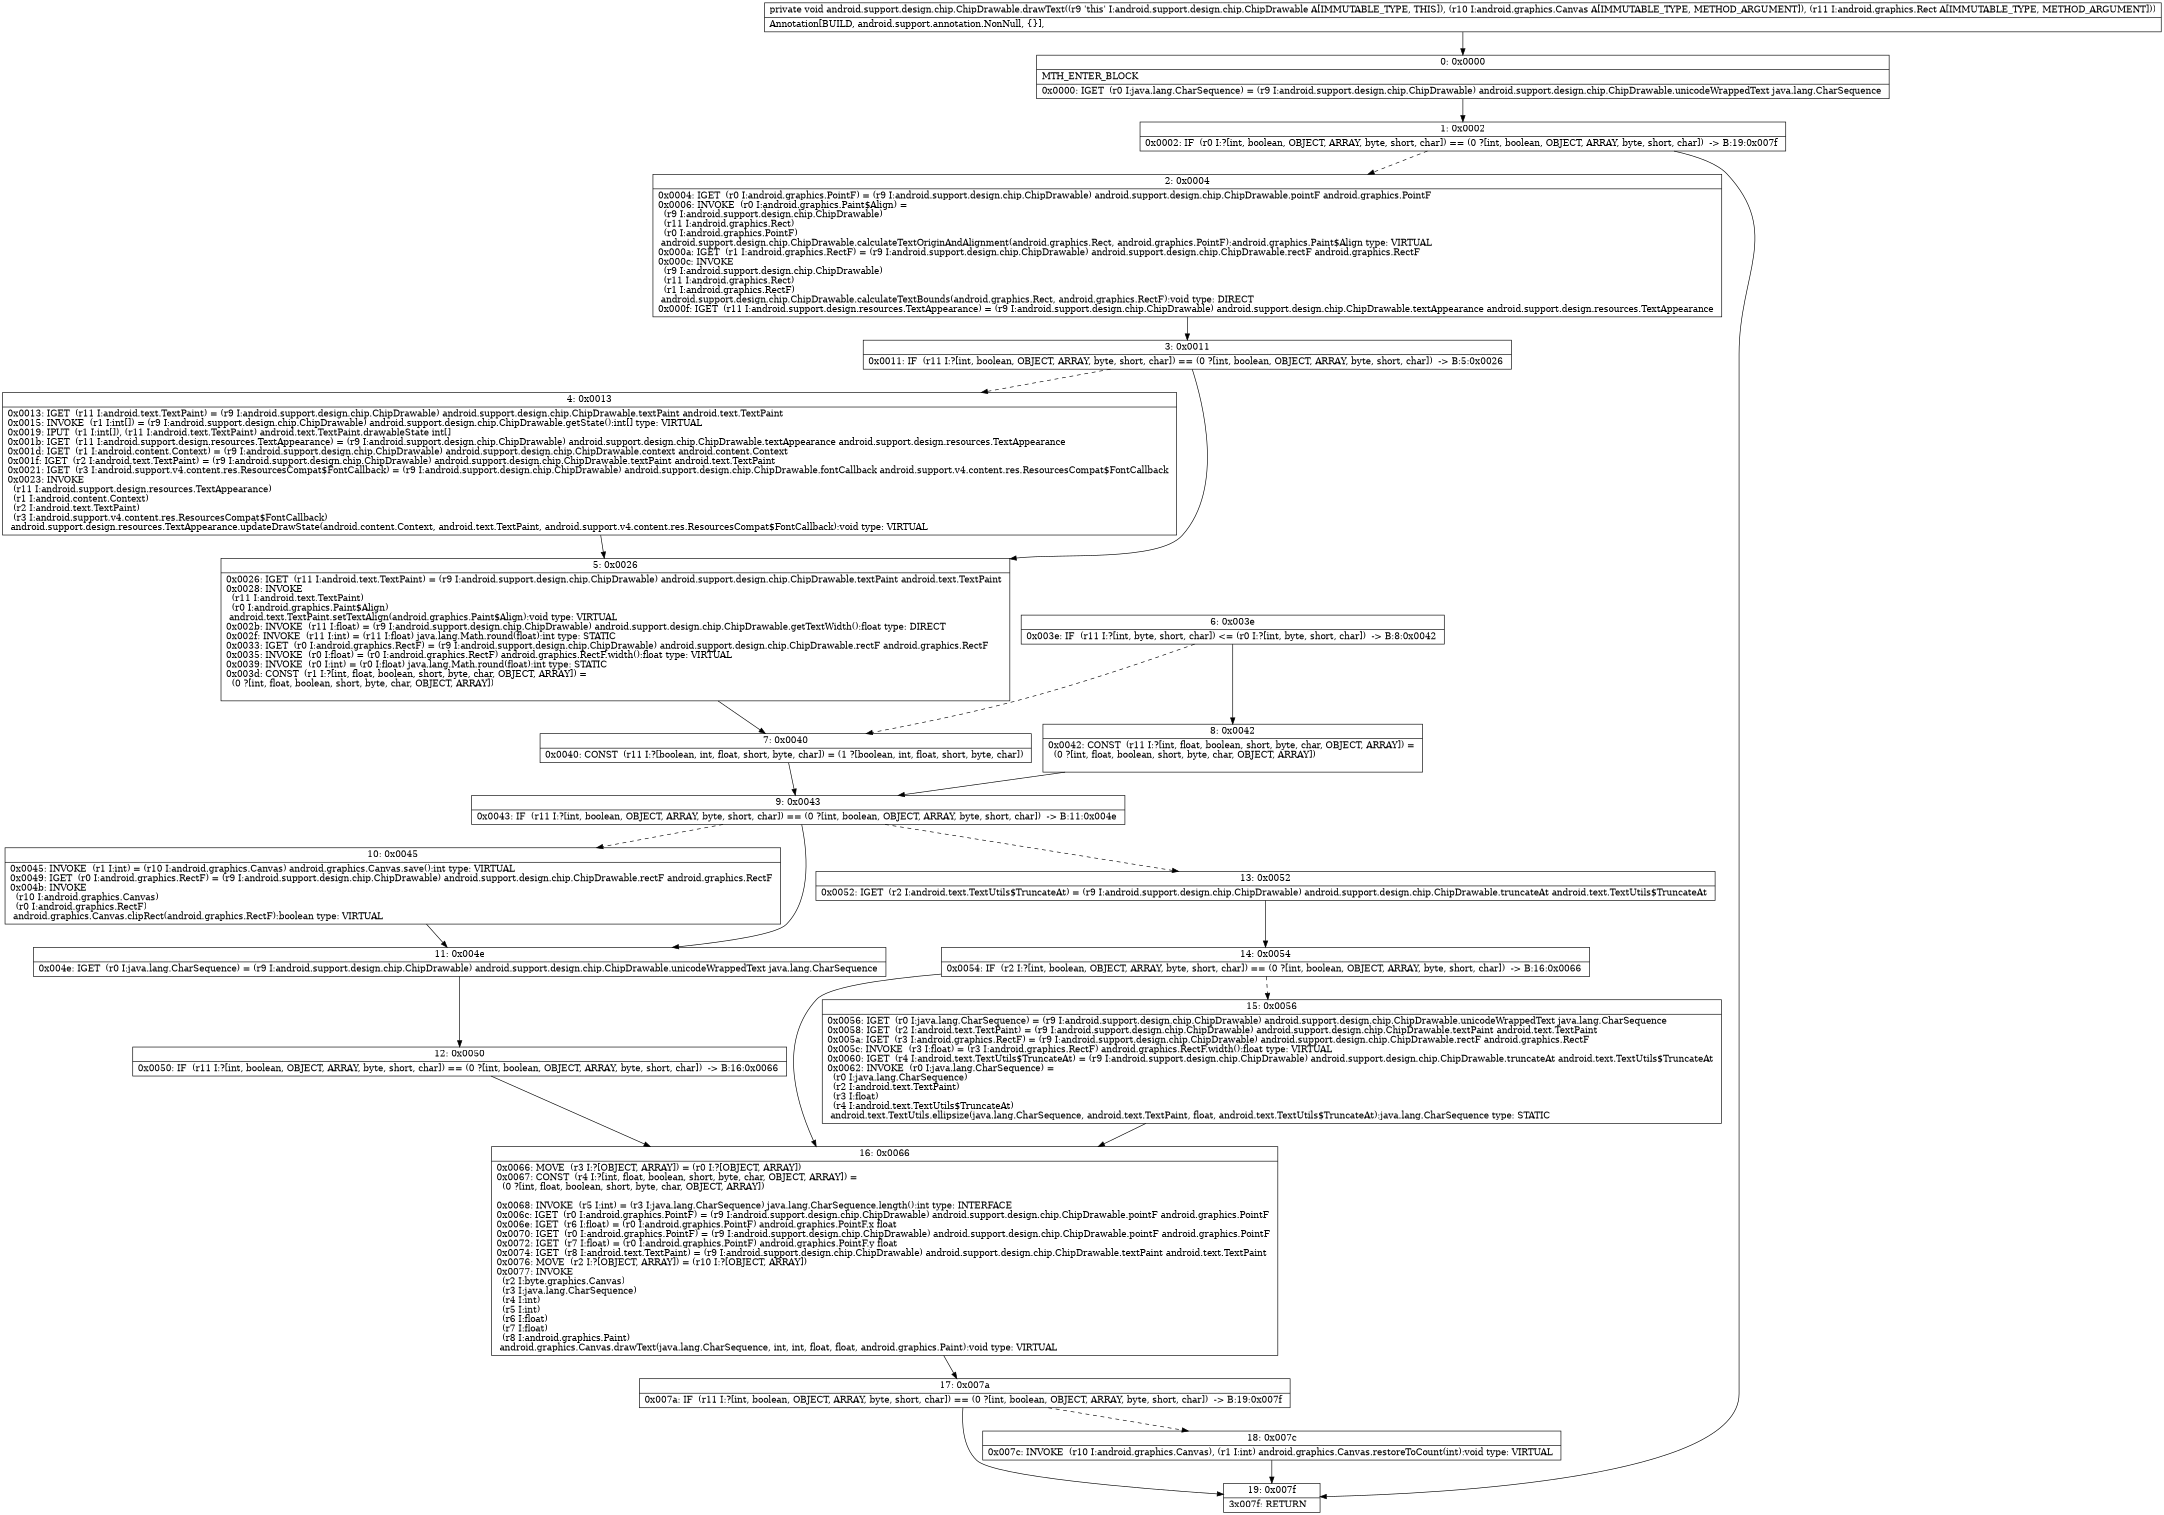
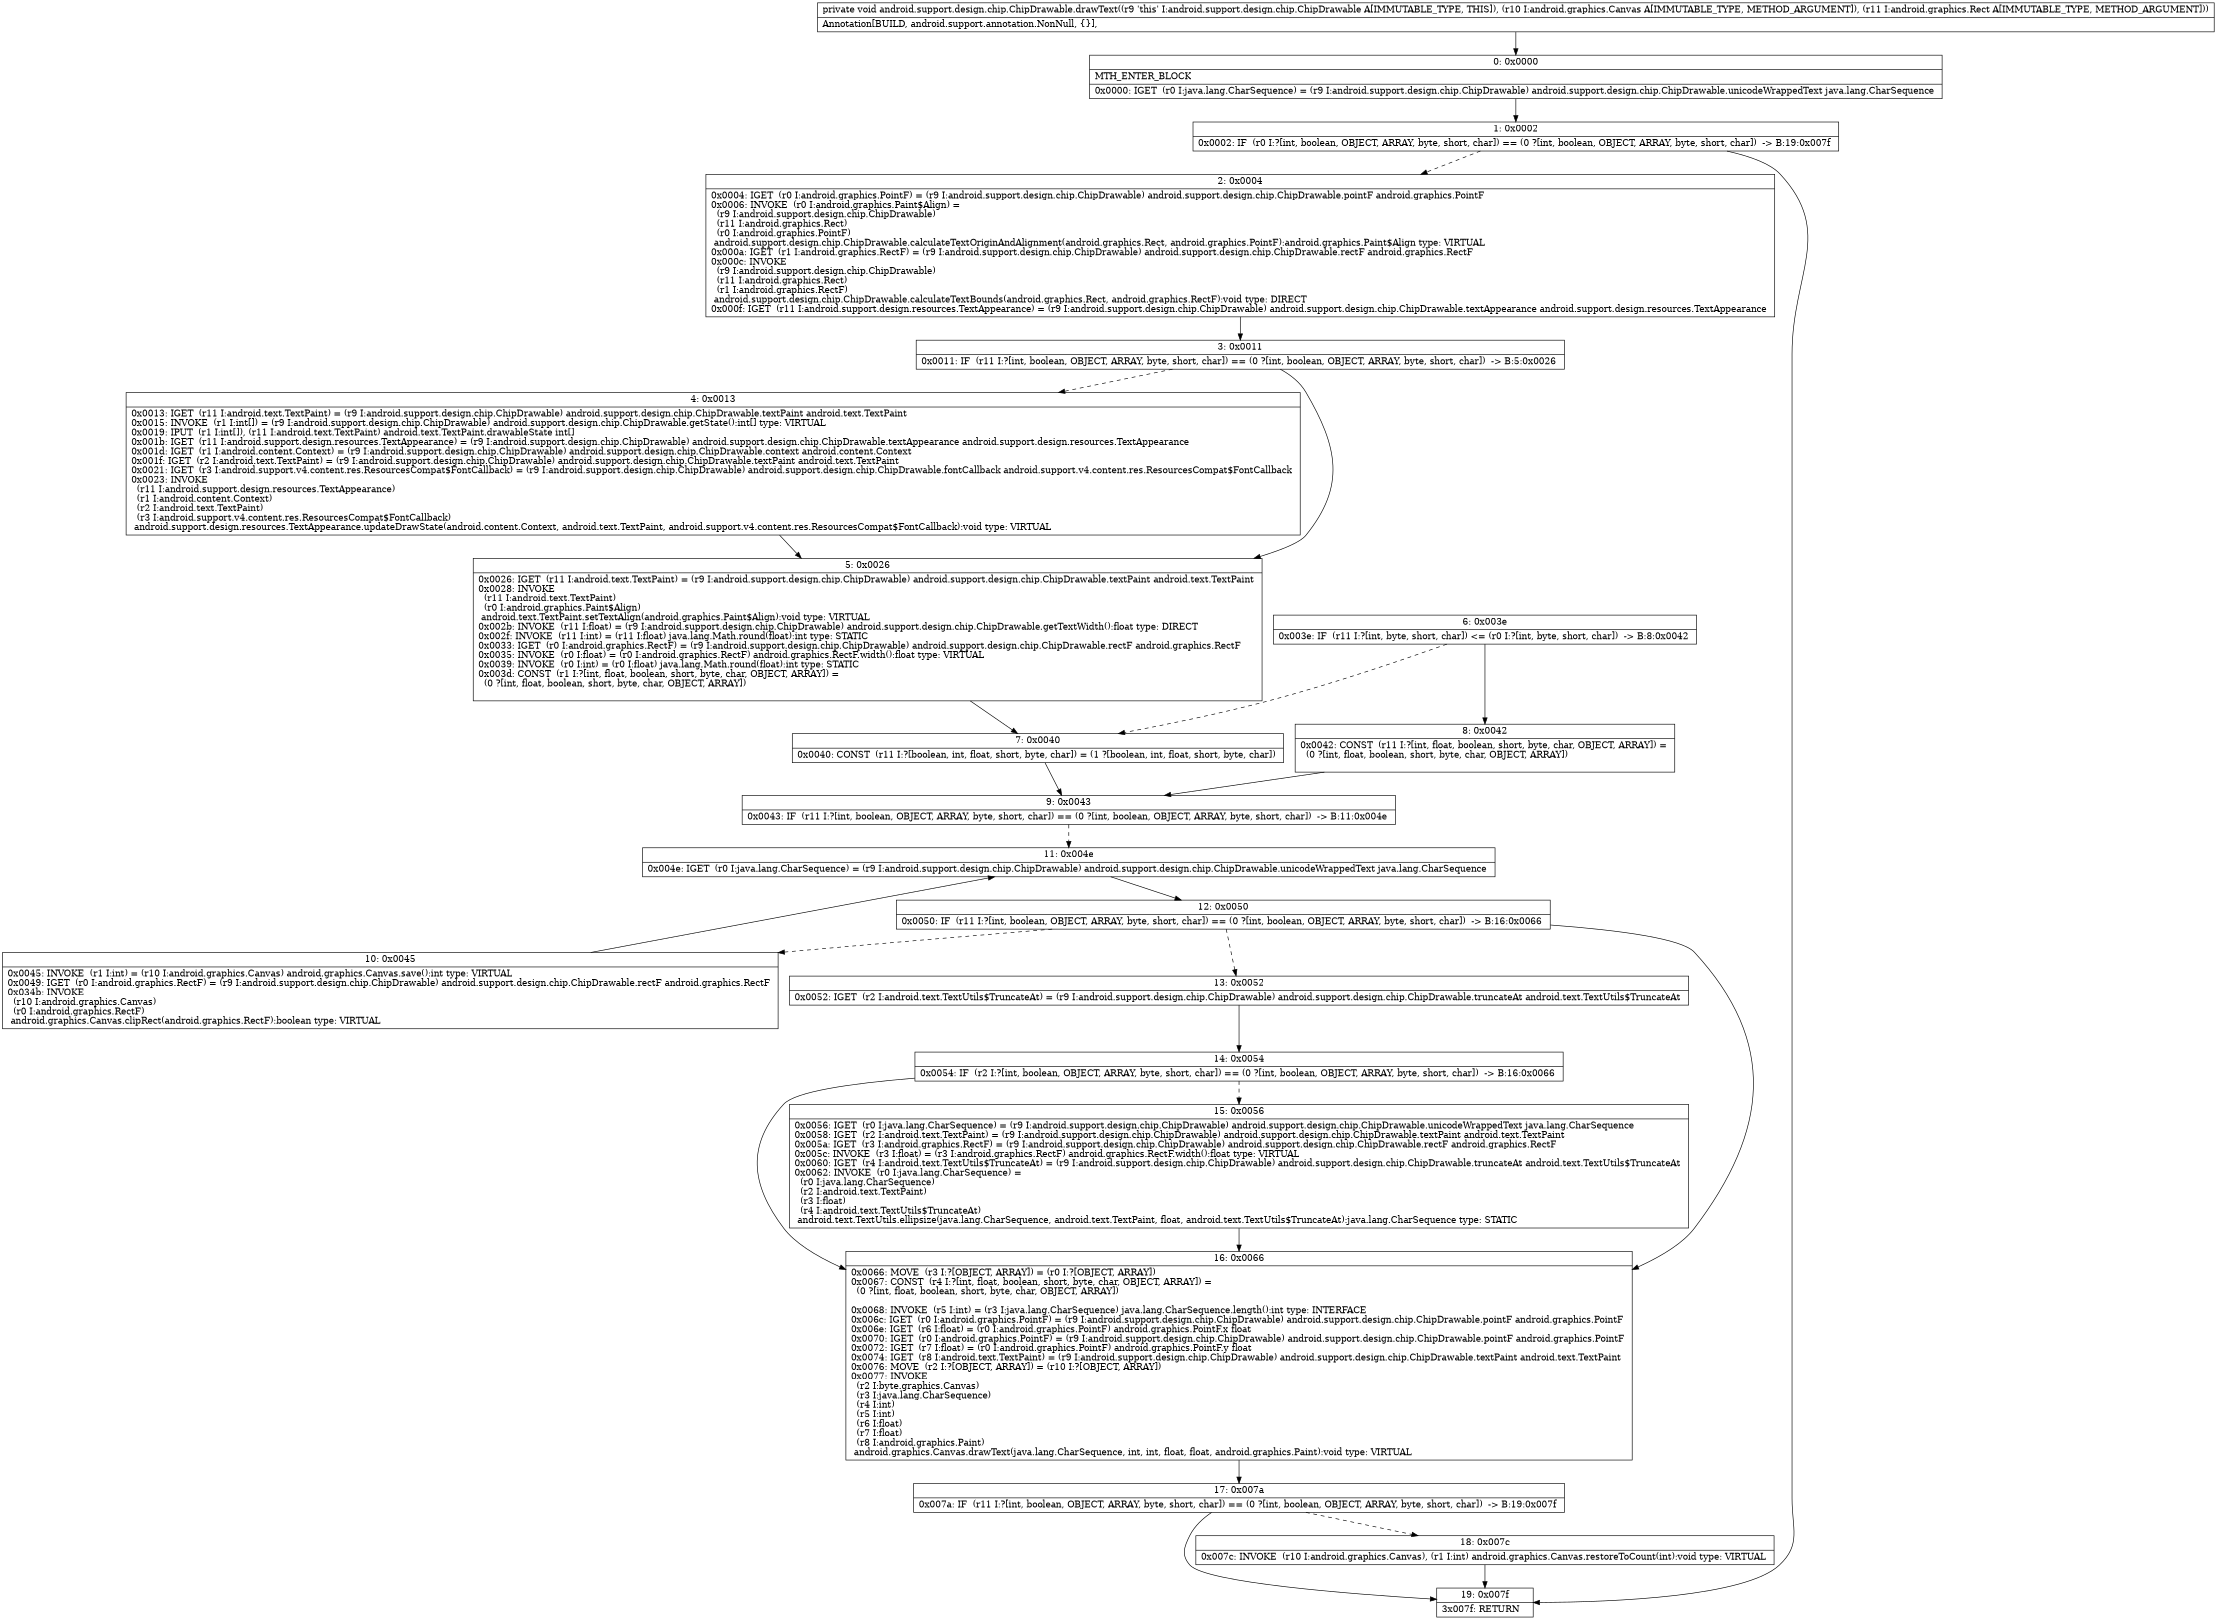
edge "9: 0x0043" -> "10: 0x0045": now "12: 0x0050" -> "10: 0x0045"
edge "9: 0x0043" -> "13: 0x0052": now "12: 0x0050" -> "13: 0x0052"
node "10: 0x0045": text "0x004b: INVOKE" -> "0x034b: INVOKE"
edge "9: 0x0043" -> "11: 0x004e": style solid -> dashed
